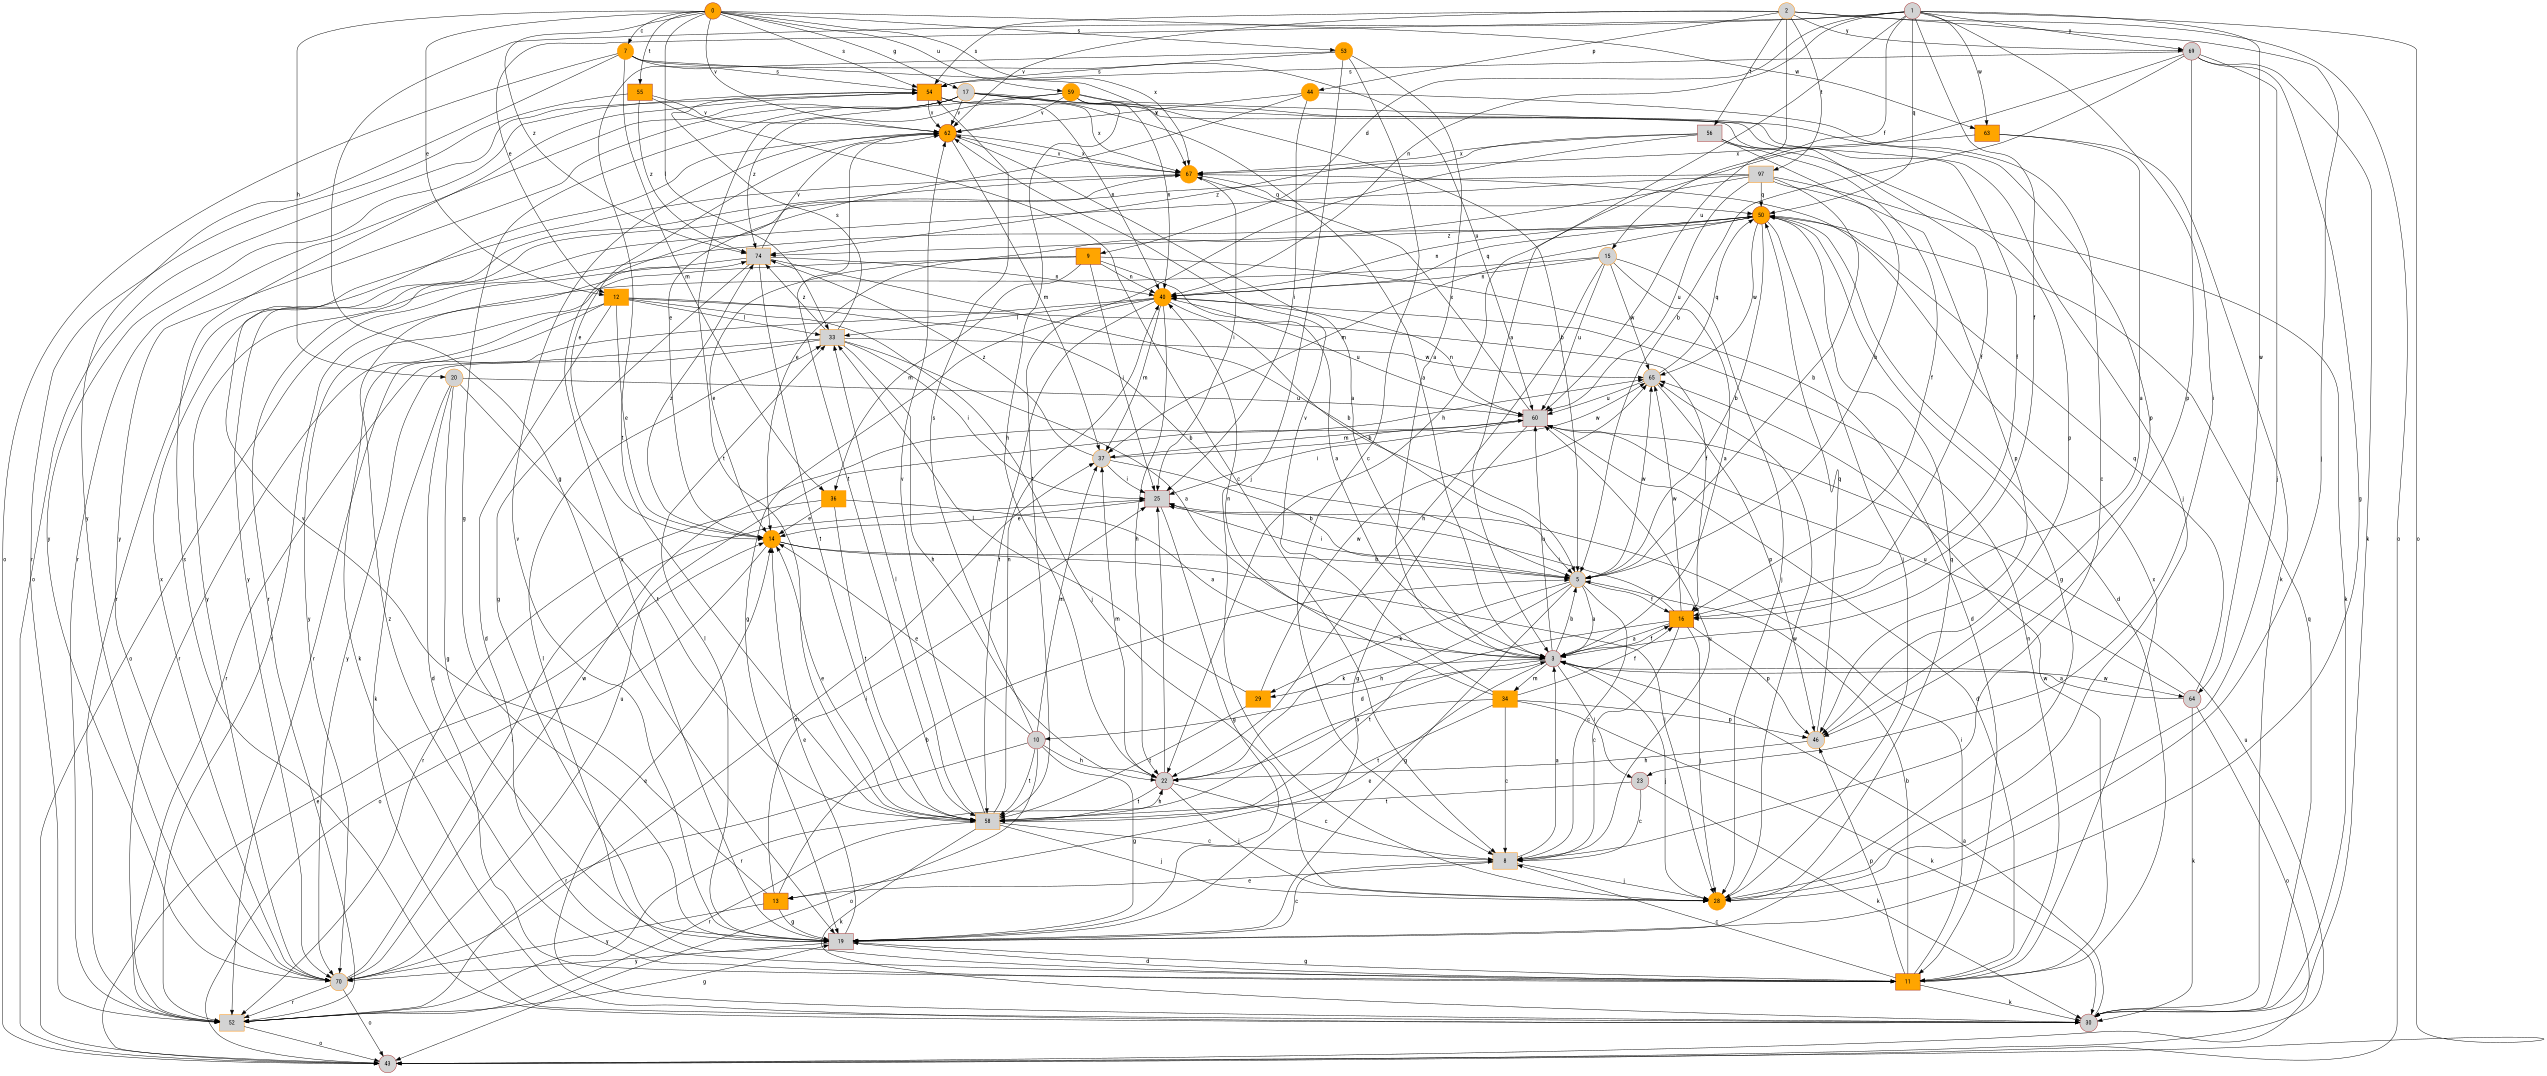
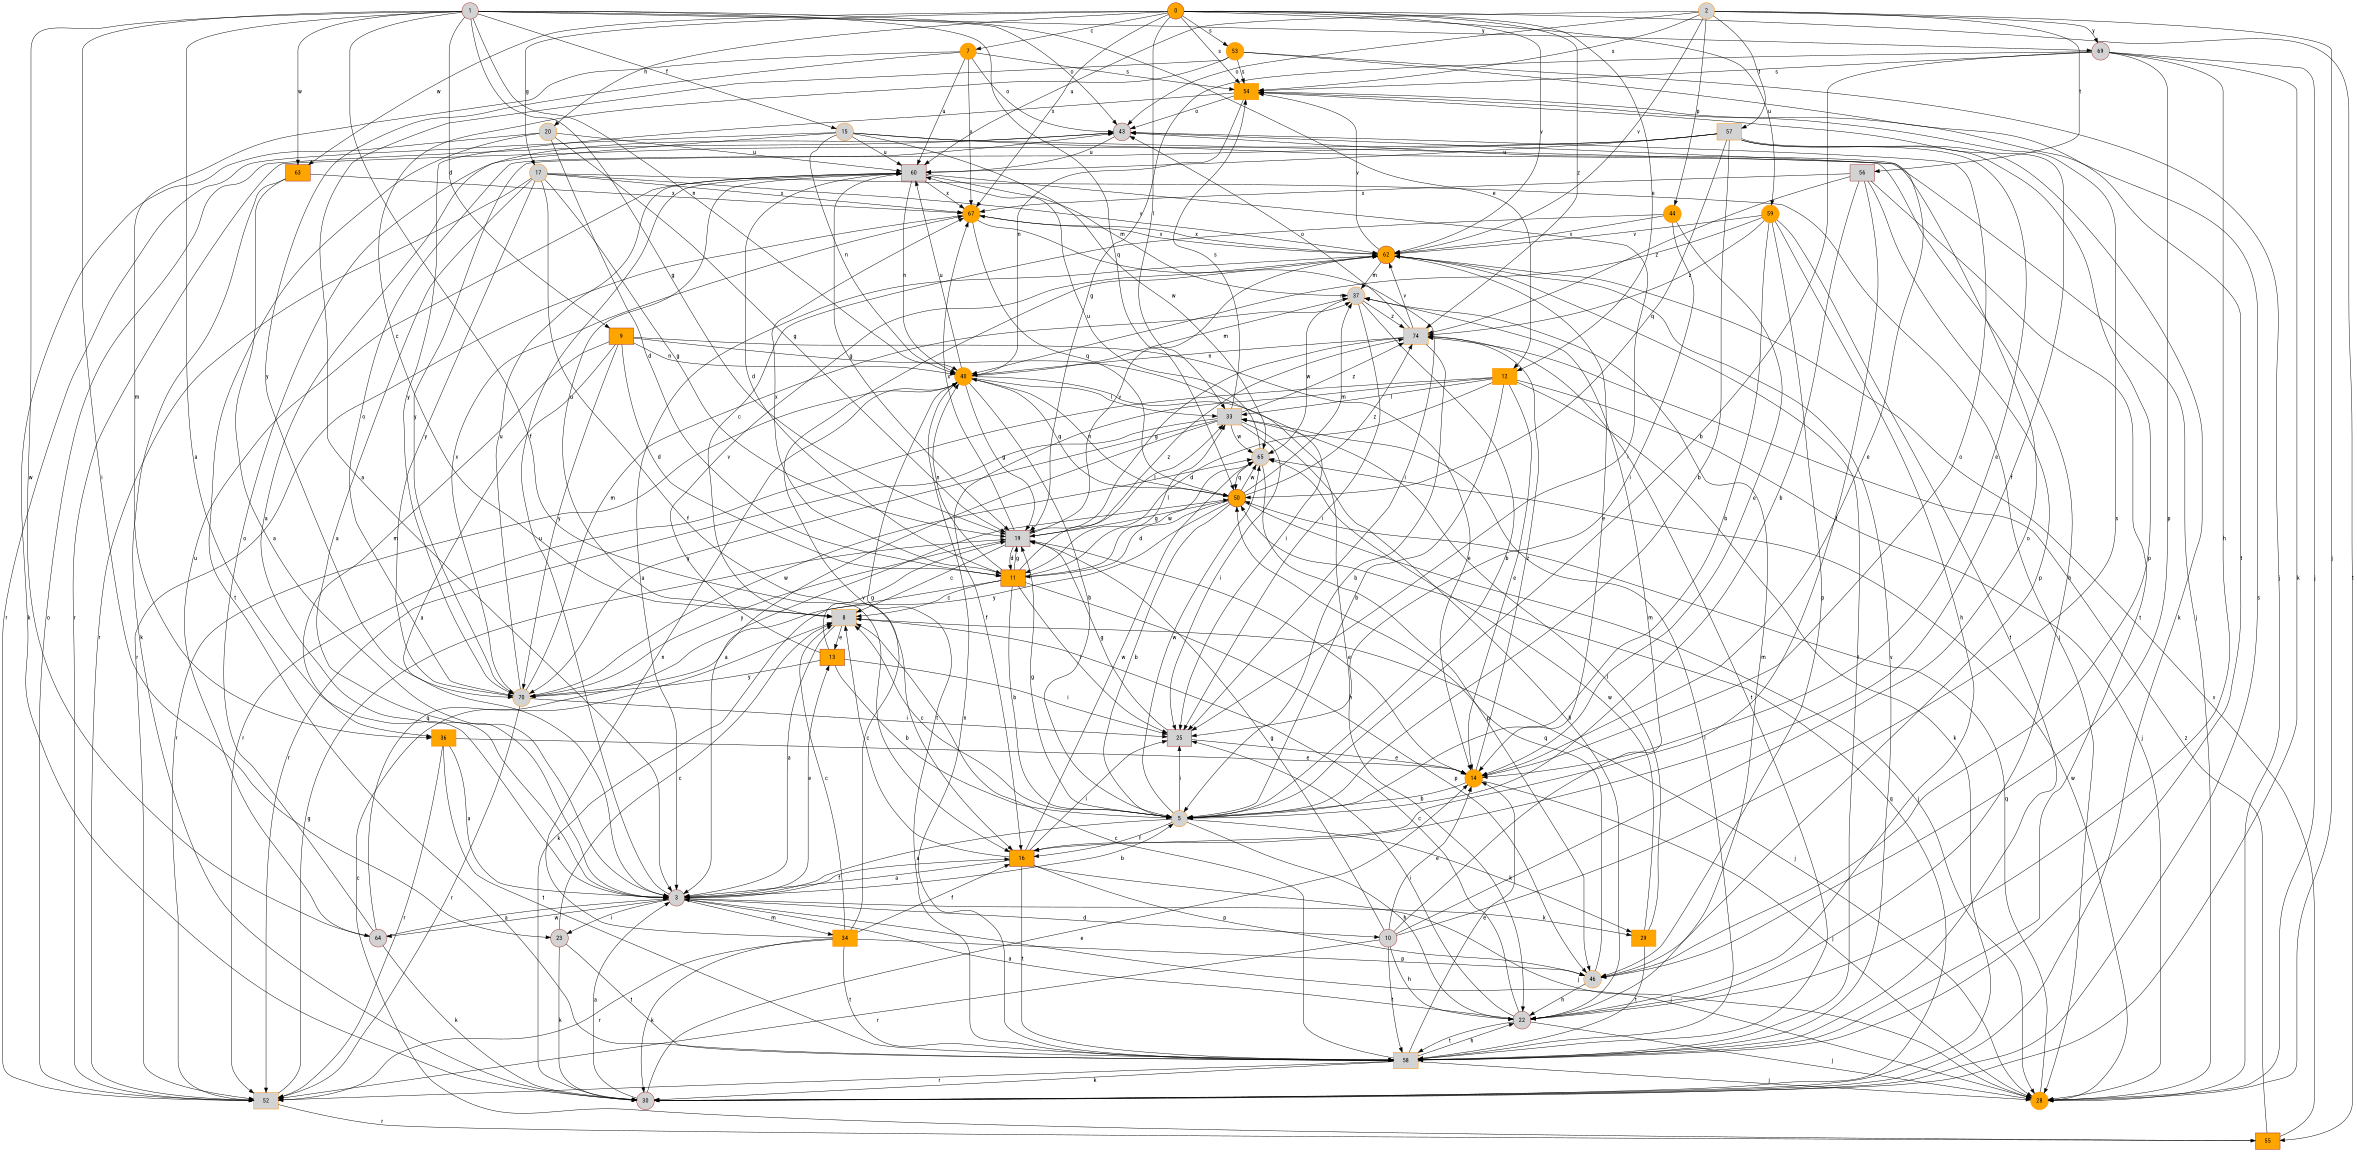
node "54": color brown -> darkorange
edge "54" -> "62": reversed
node "97": label "97" -> "57"
edge "55" -> "52": reversed
